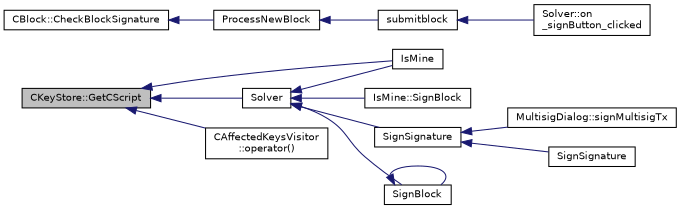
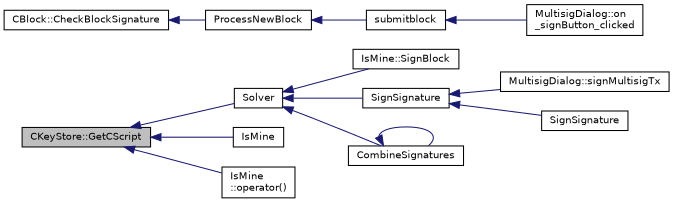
node "Solver::on _signButton_clicked": label "Solver::on _signButton_clicked" -> "MultisigDialog::on _signButton_clicked"
edge "IsMine" -> "Solver": removed
node "CAffectedKeysVisitor ::operator()": label "CAffectedKeysVisitor ::operator()" -> "IsMine ::operator()"
node "SignBlock": label "SignBlock" -> "CombineSignatures"
